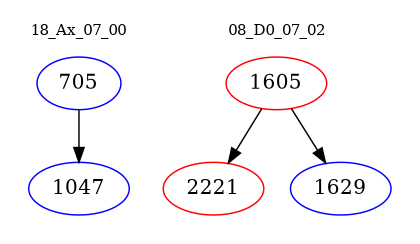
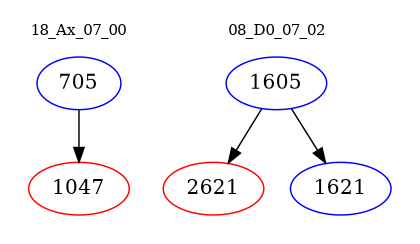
node "1605": color red -> blue
node "1047": color blue -> red
node "2221": label "2221" -> "2621"
node "1629": label "1629" -> "1621"
